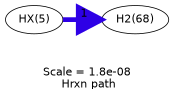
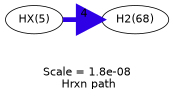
edge "HX(5)" -> "H2(68)": label " 1" -> " 4"
